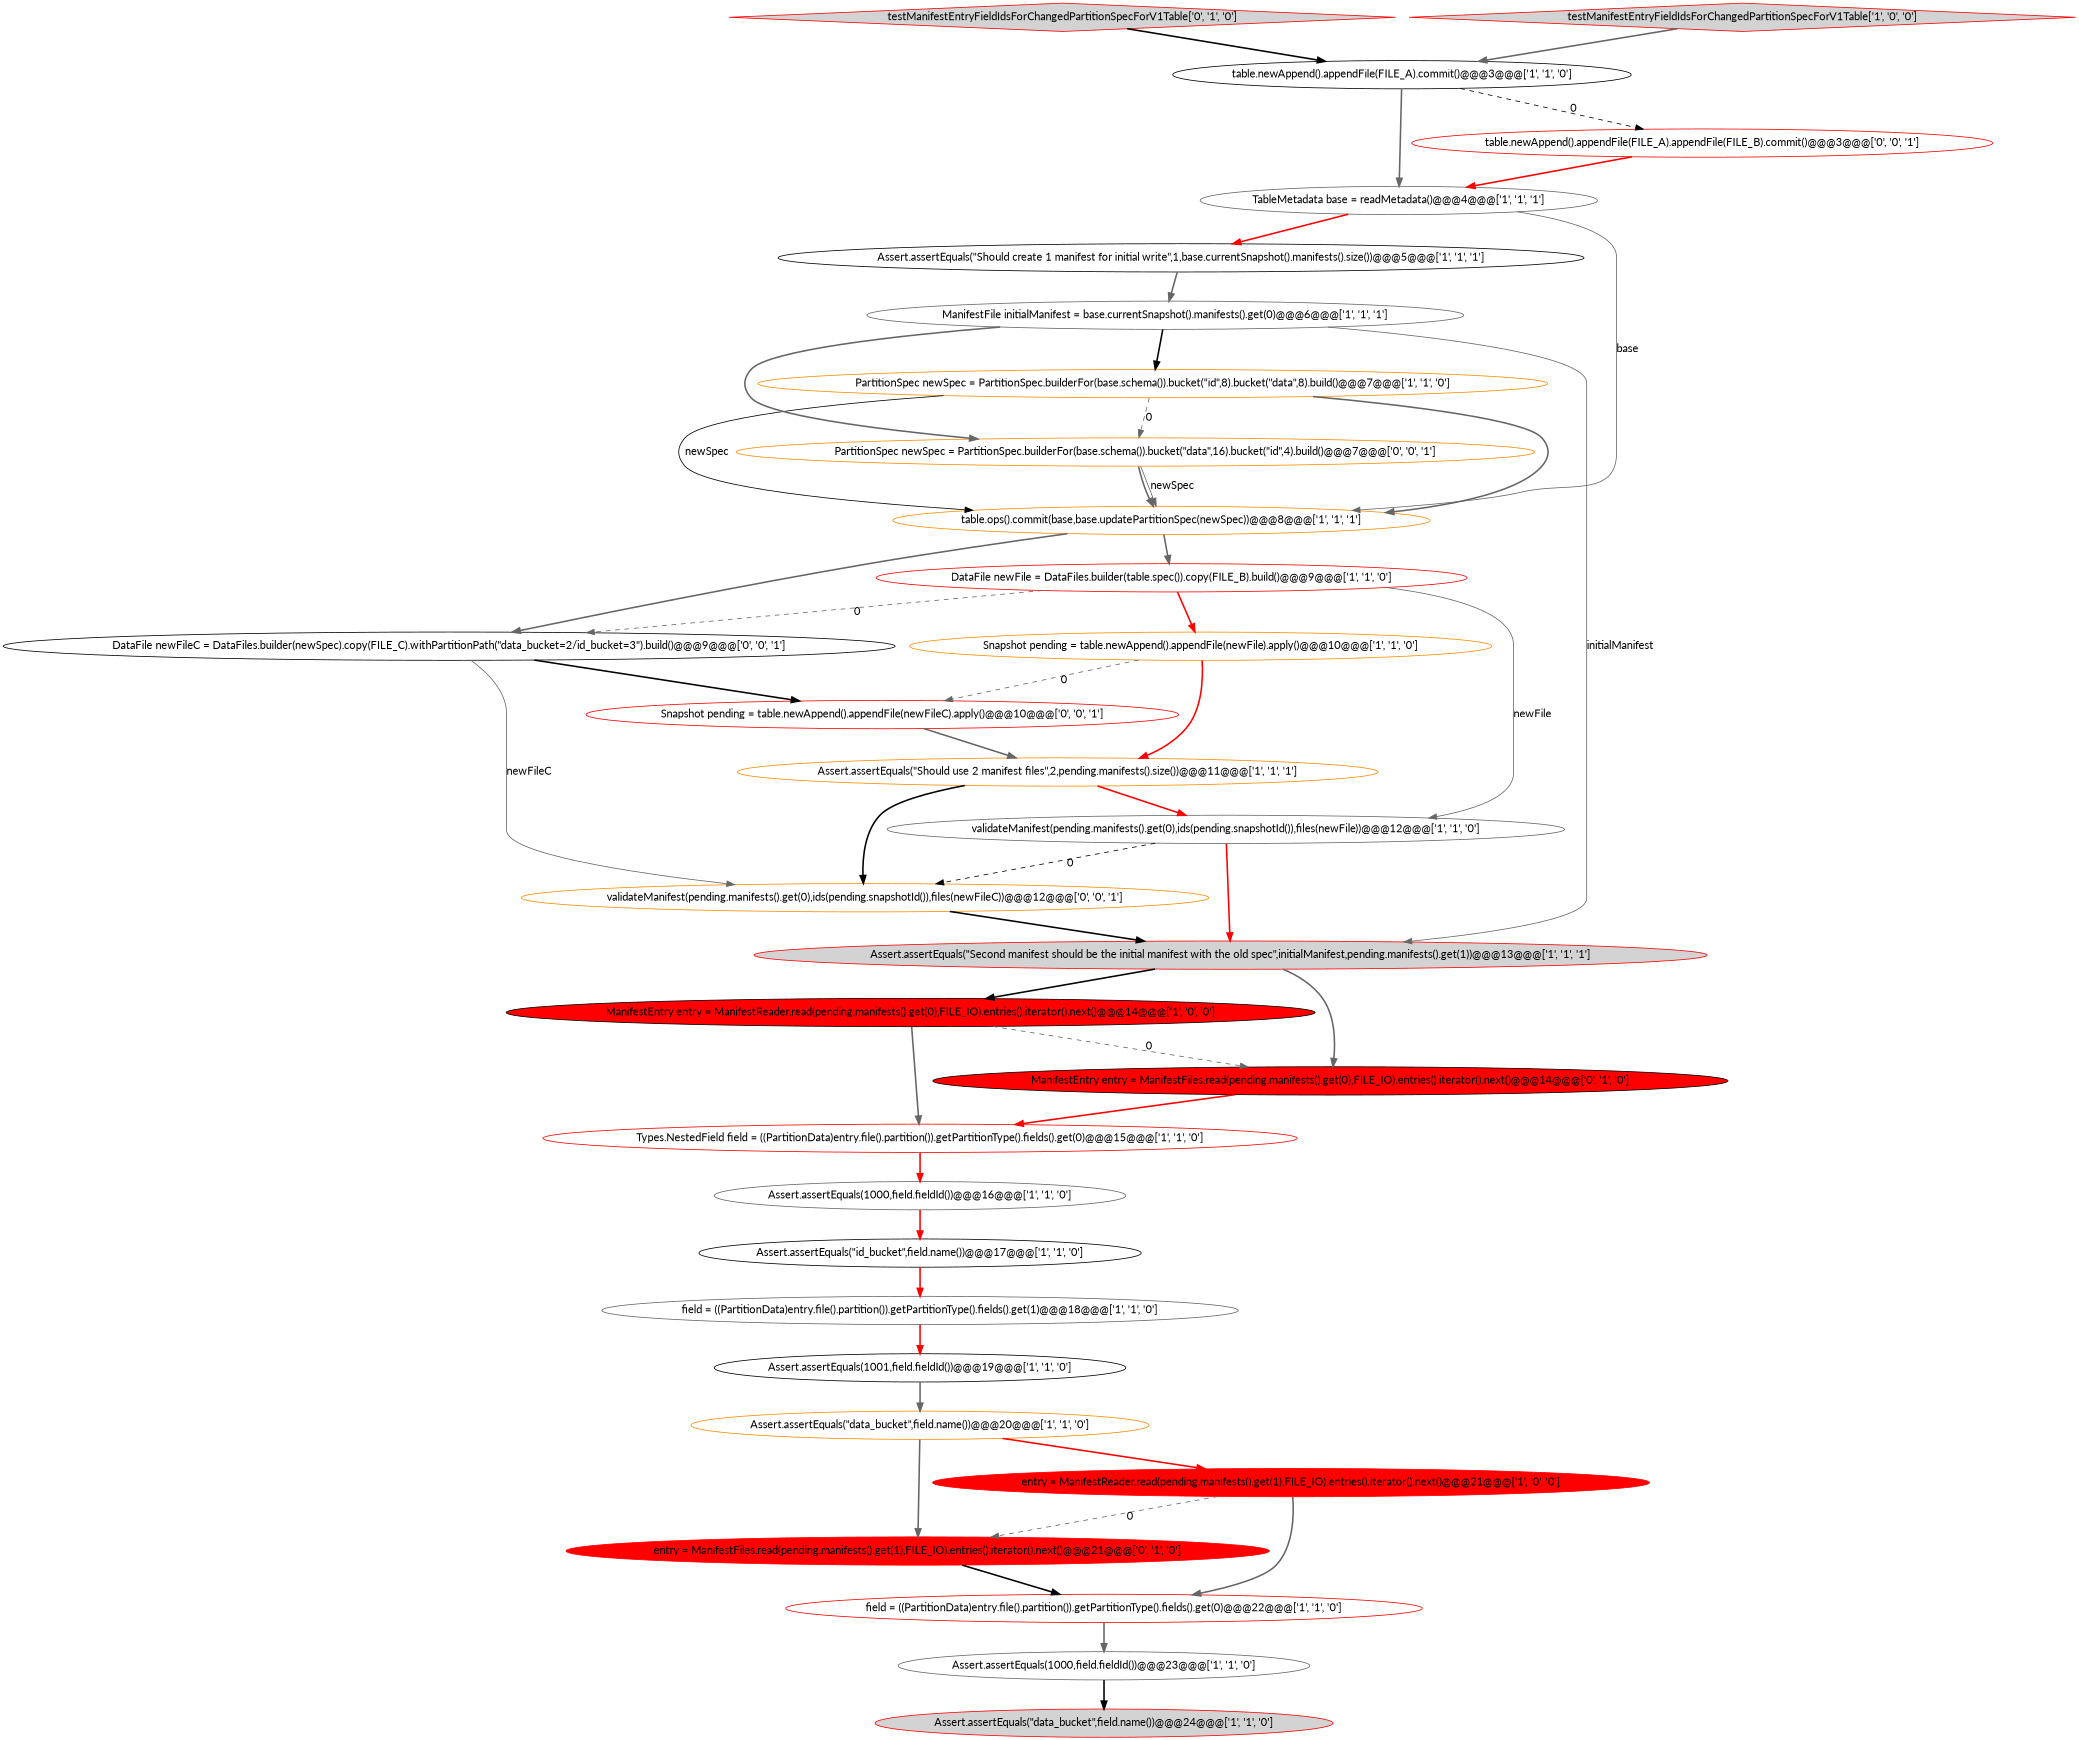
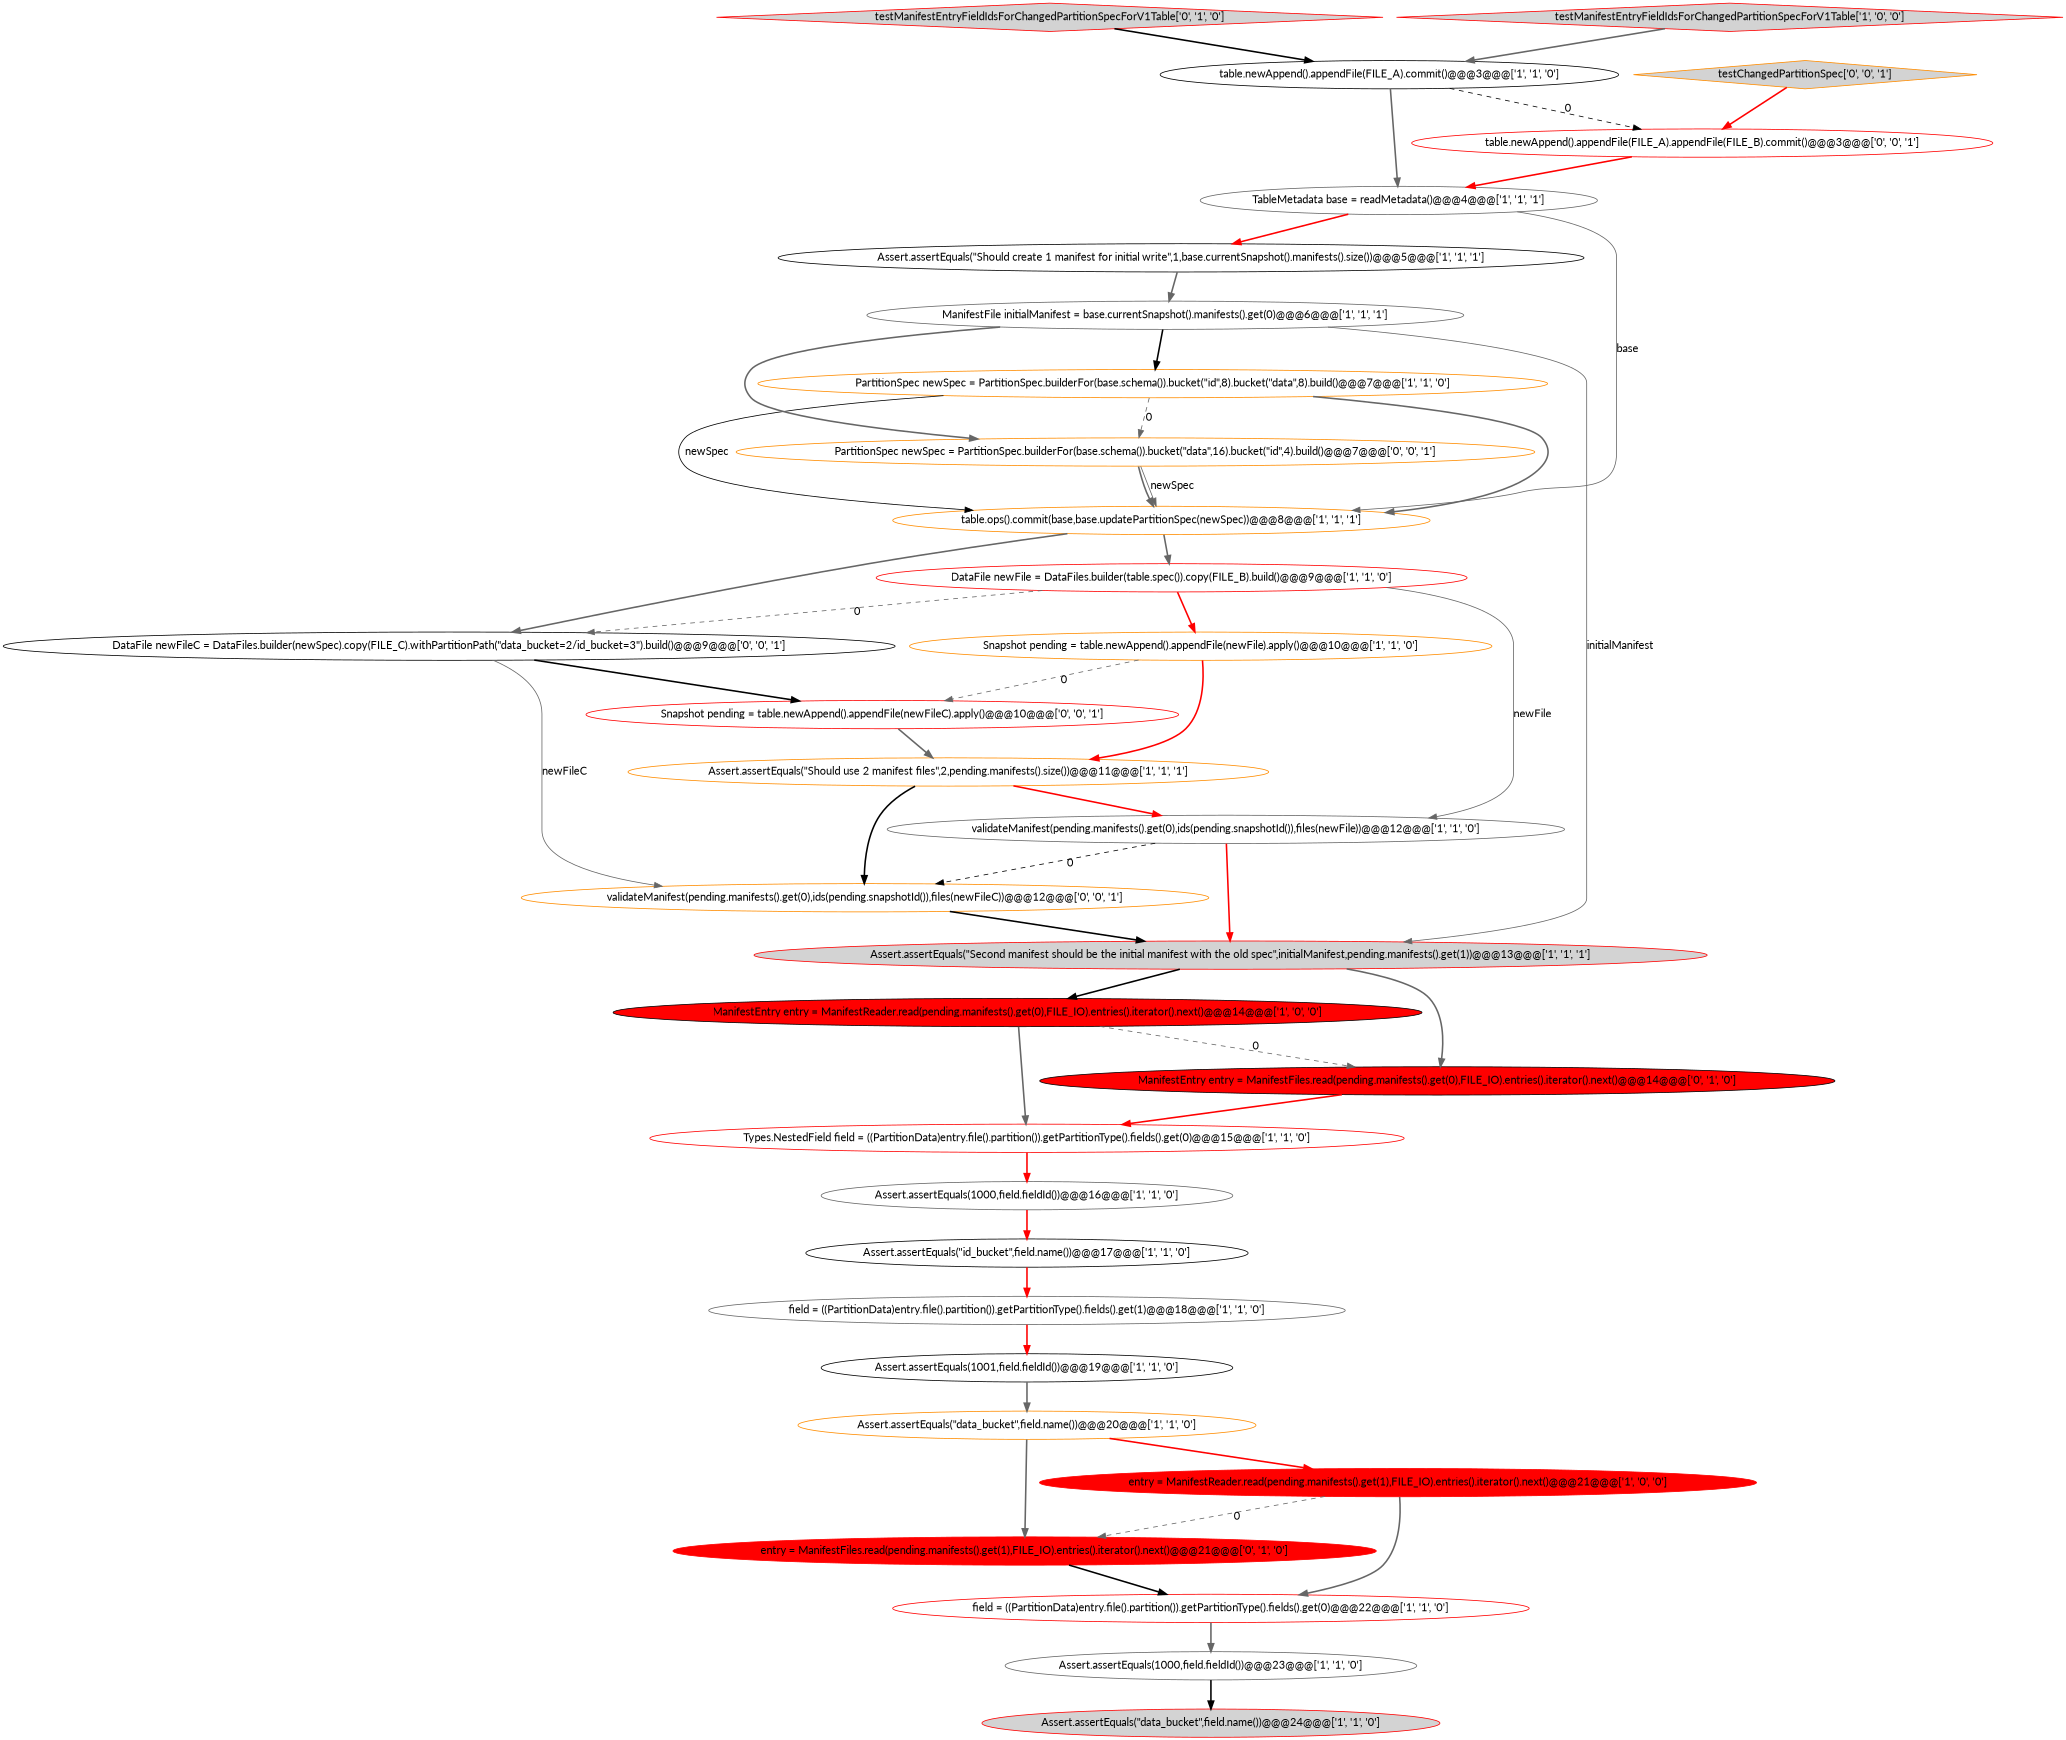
node "testChangedPartitionSpec['0', '0', '1']": added
